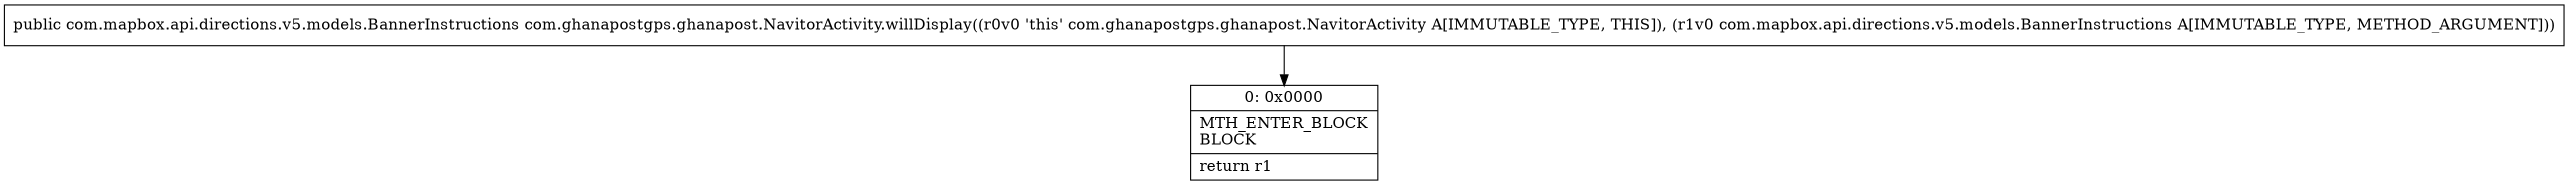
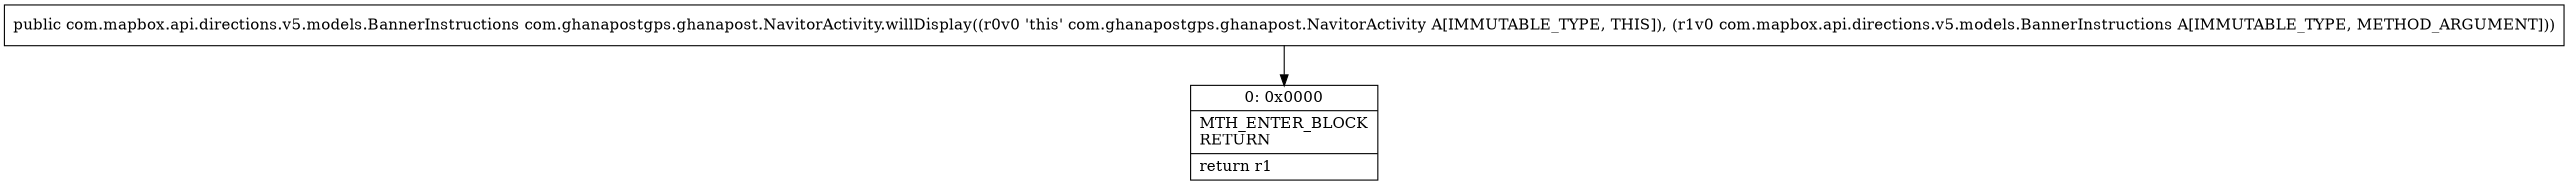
node "0: 0x0000": text "BLOCK" -> "RETURN"
